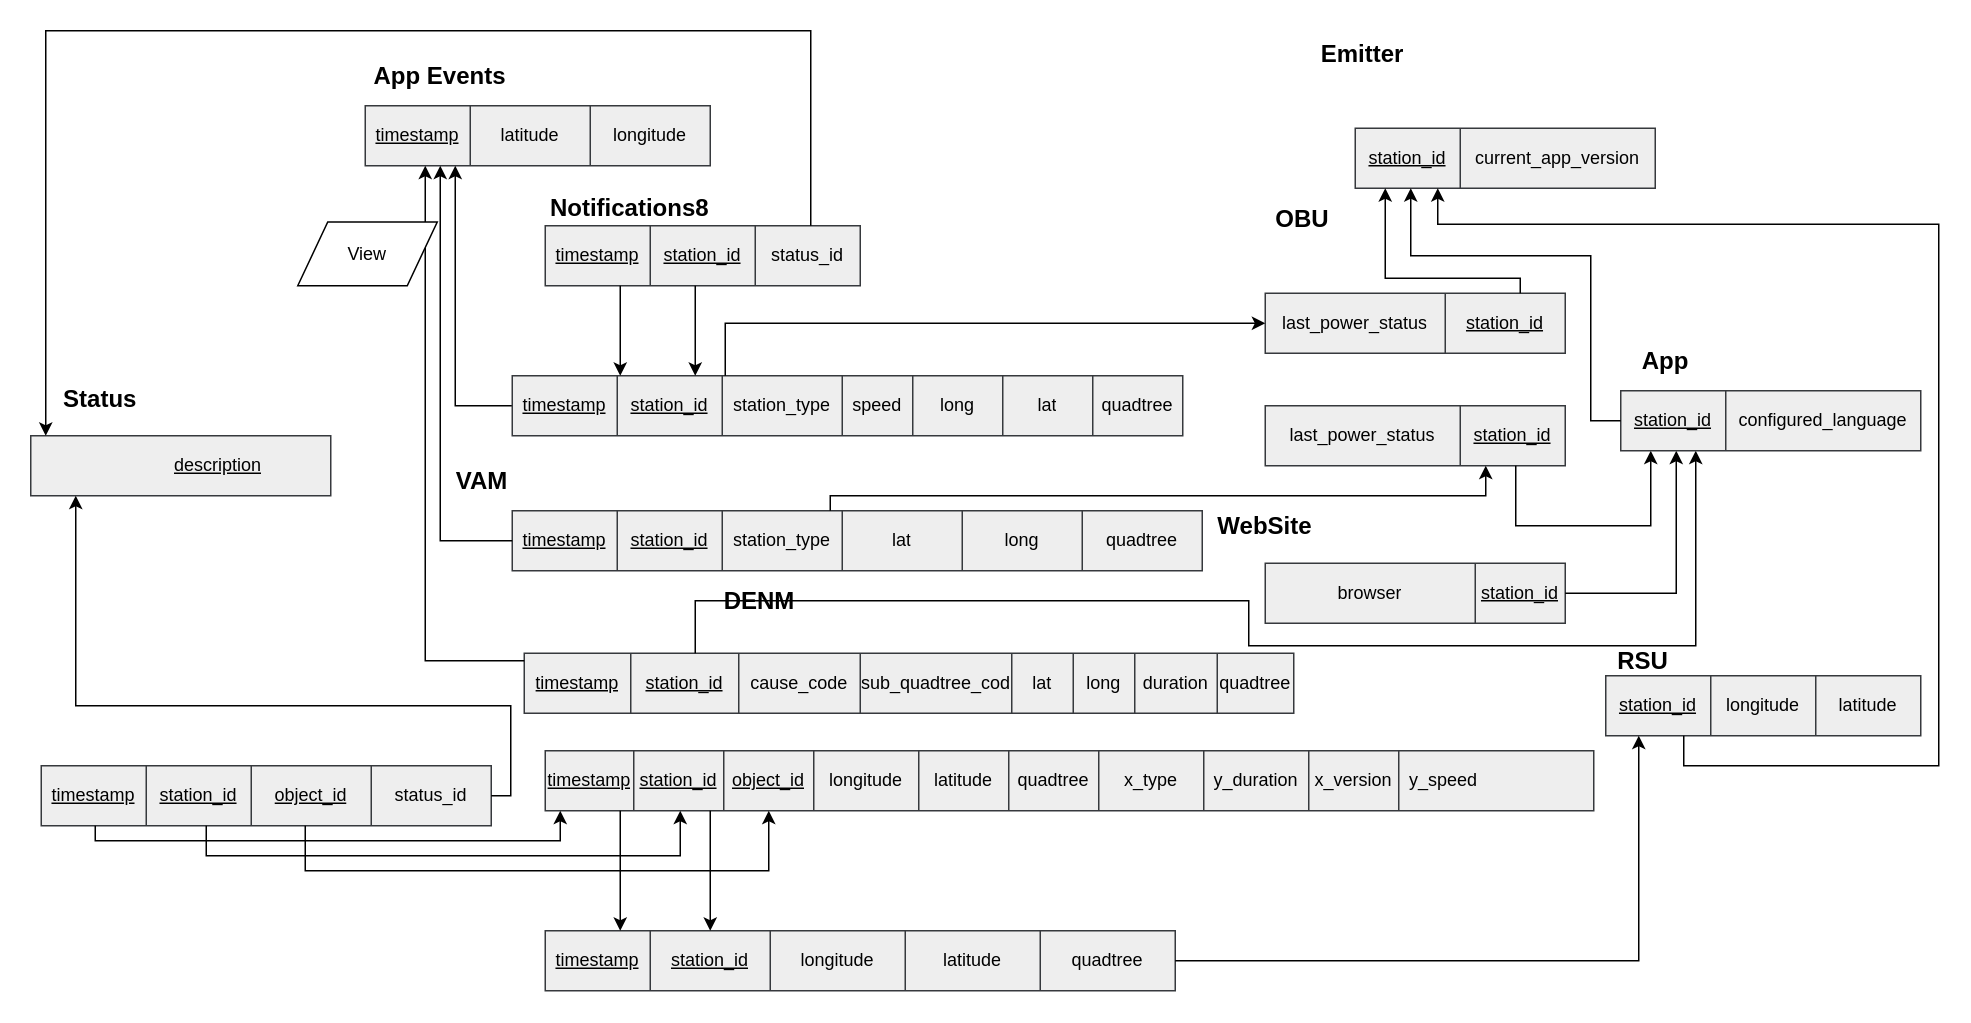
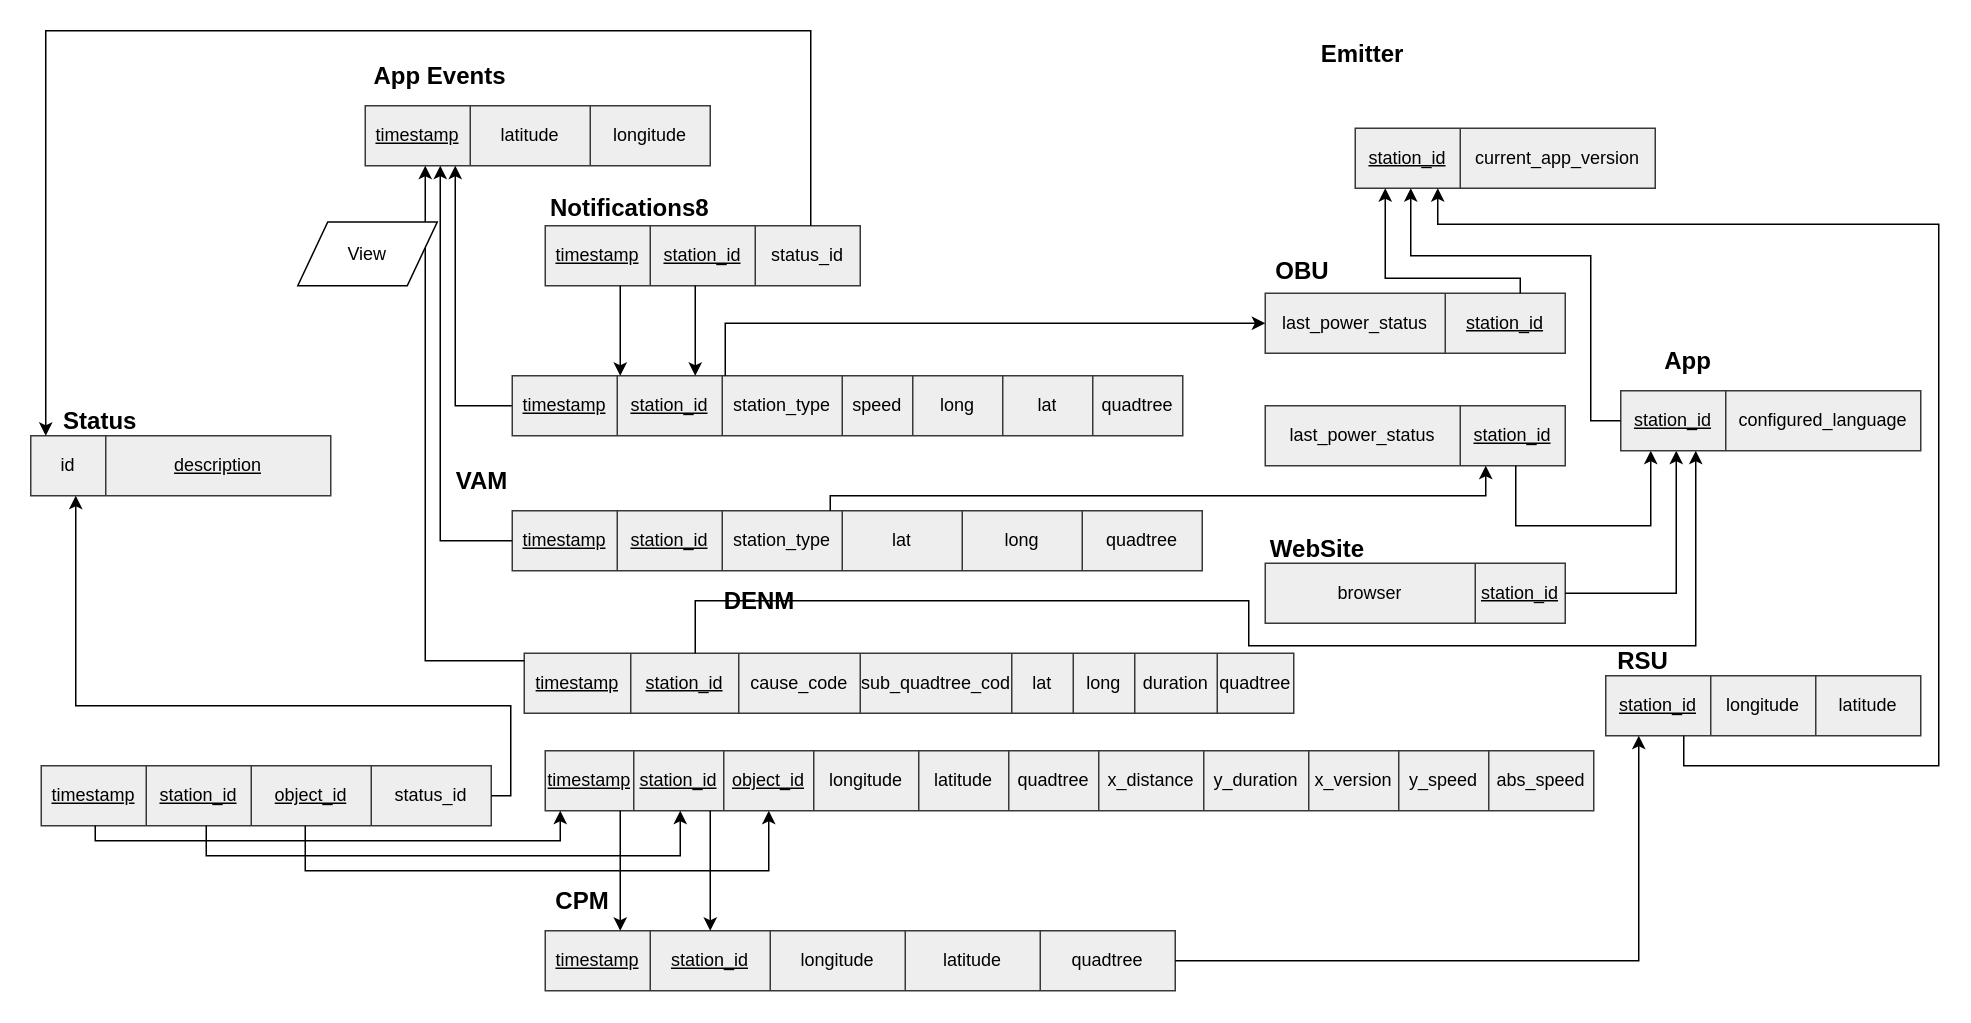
node "OBU": moved (1303, 218) -> (1303, 271)
node "App": moved (1666, 361) -> (1688, 361)
node "Status": moved (101, 398) -> (101, 421)
node "id": added
node "WebSite": moved (1265, 526) -> (1318, 548)
node "x_type": label "x_type" -> "x_distance"
node "abs_speed": added
node "CPM": added
